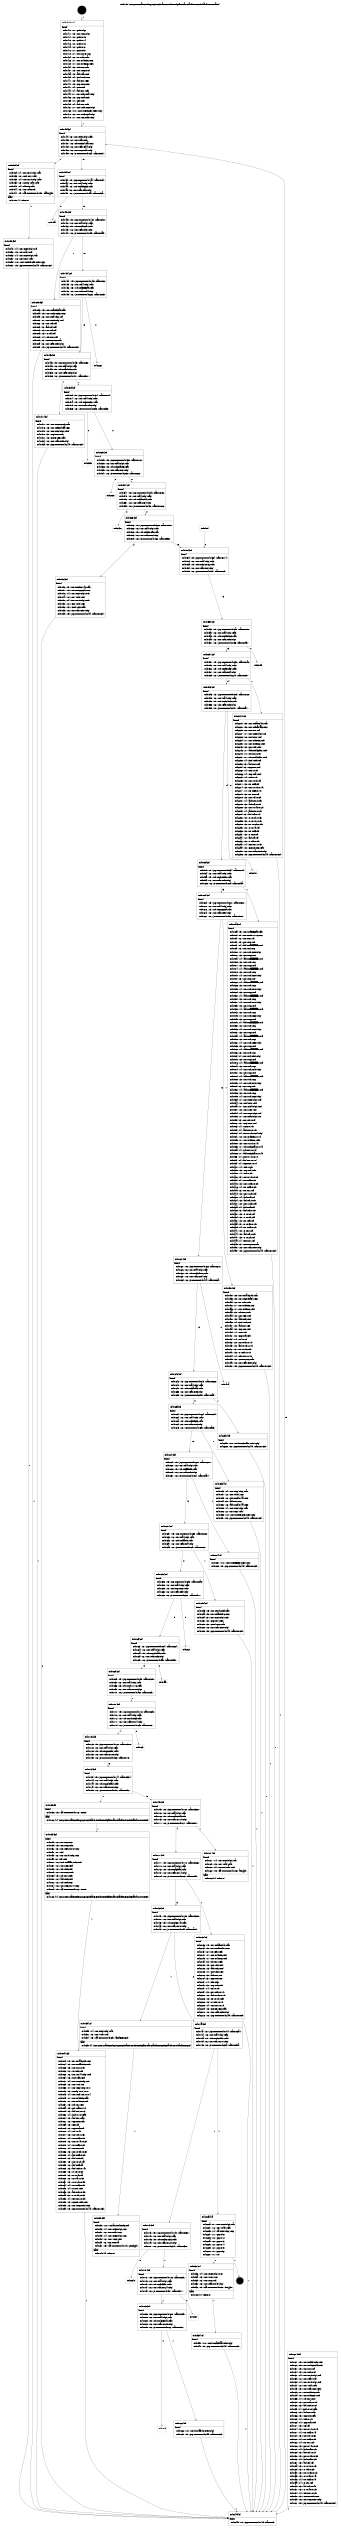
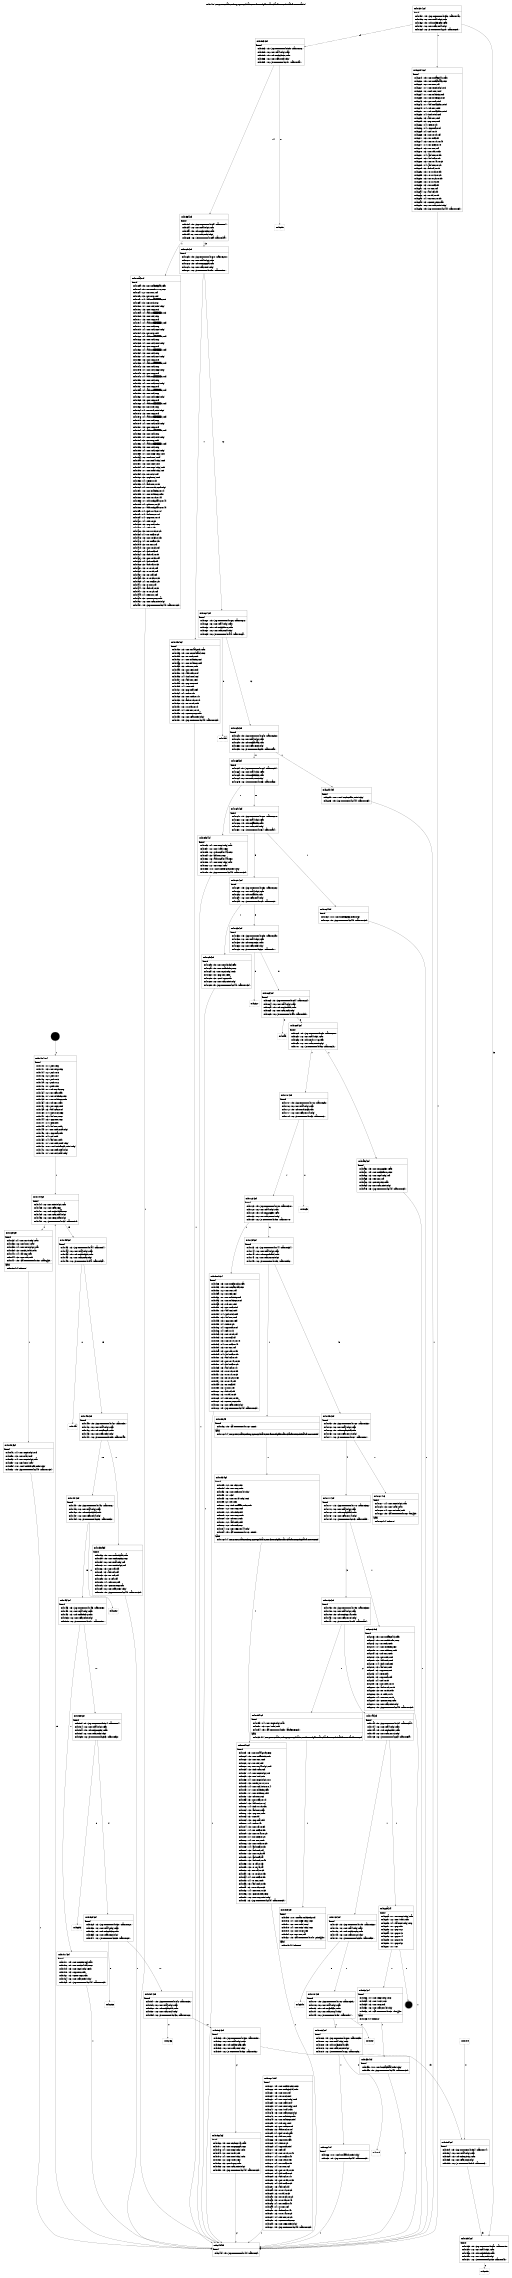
edge "0x40159b [28]" -> "0x4015b7 [28]": reversed
node "0x401a5c [30]": added
node "0x401b8e [137]": added
